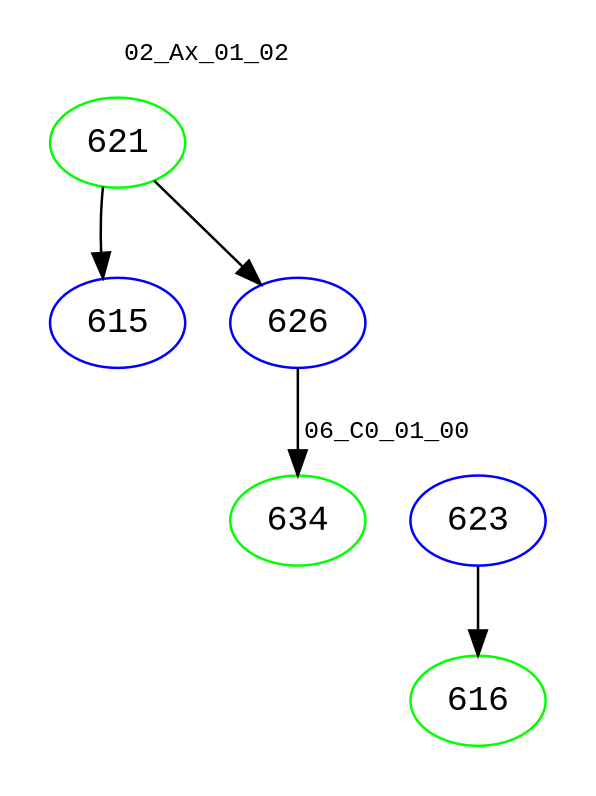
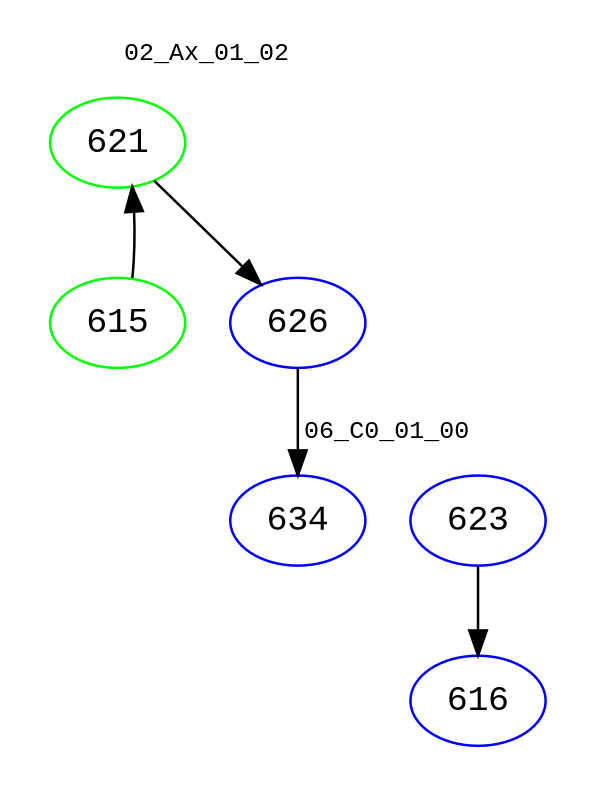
edge "621" -> "615": reversed
node "615": color blue -> green
node "634": color green -> blue
node "616": color green -> blue
